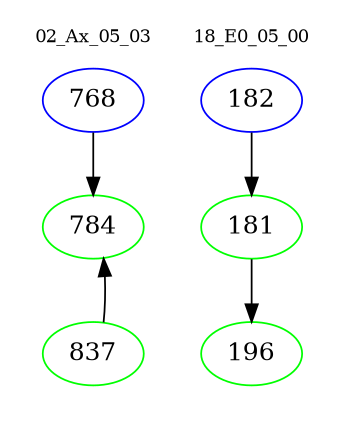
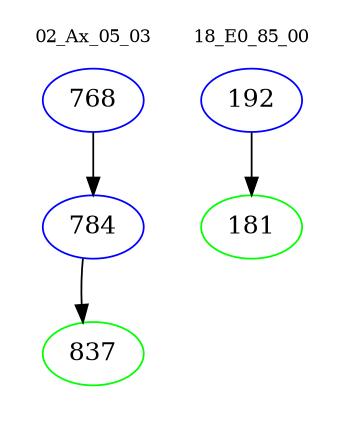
cluster "18_E0_05_00": label "18_E0_05_00" -> "18_E0_85_00"
node "182": label "182" -> "192"
node "784": color green -> blue
edge "837" -> "784": reversed
node "196": removed
